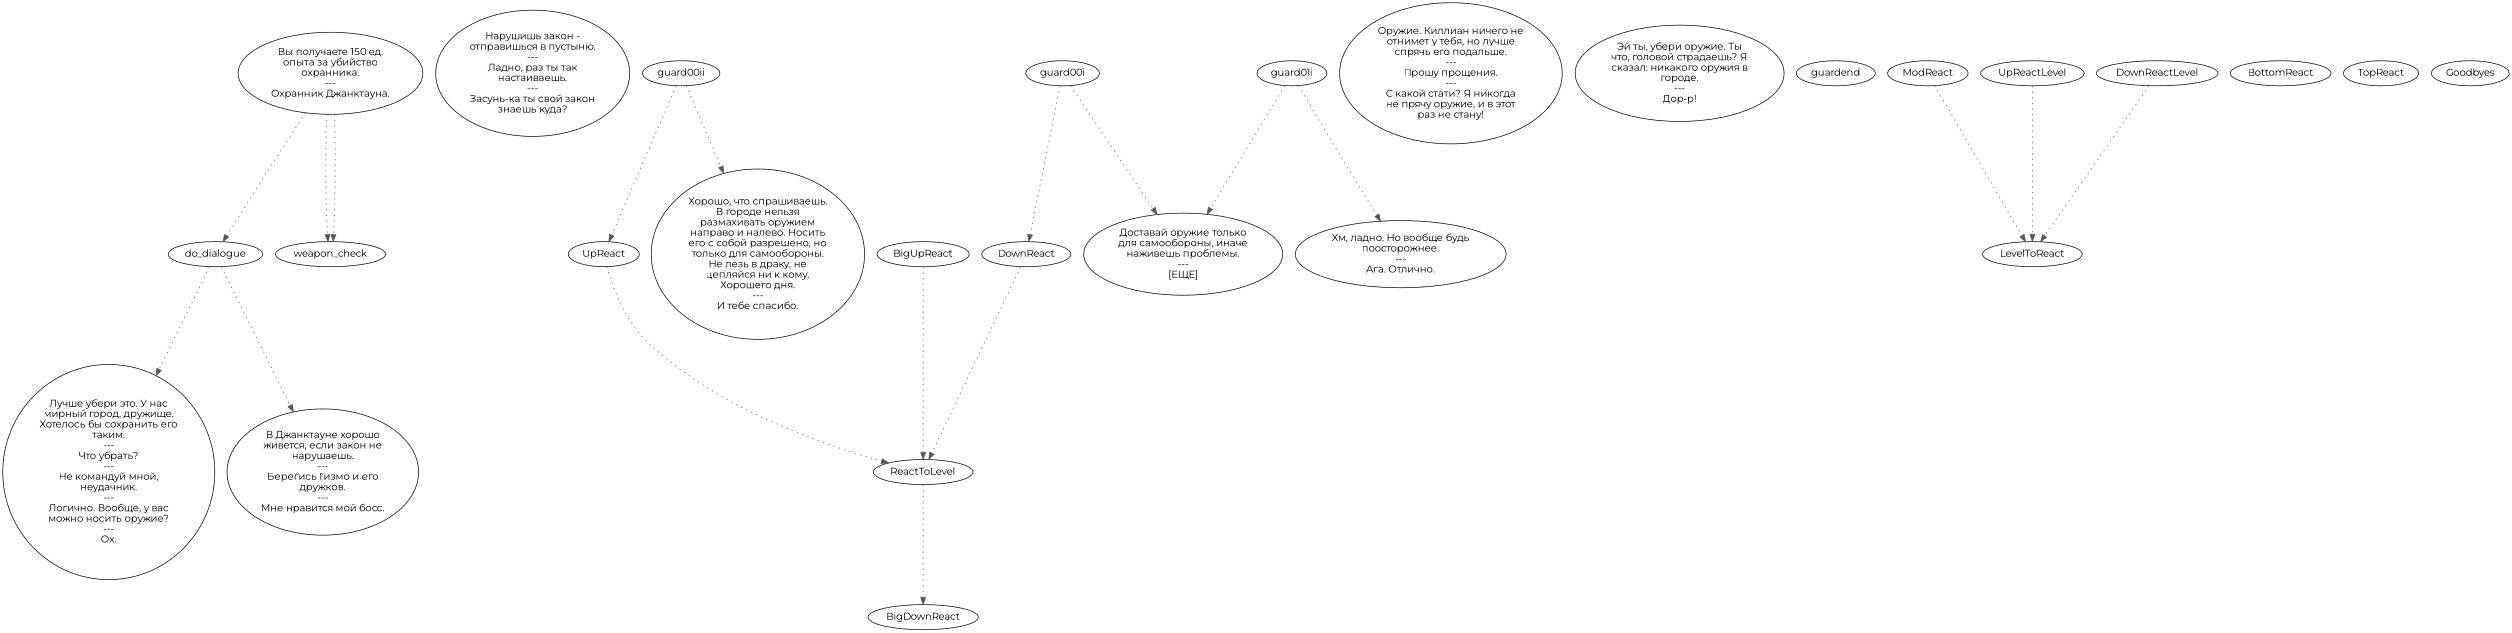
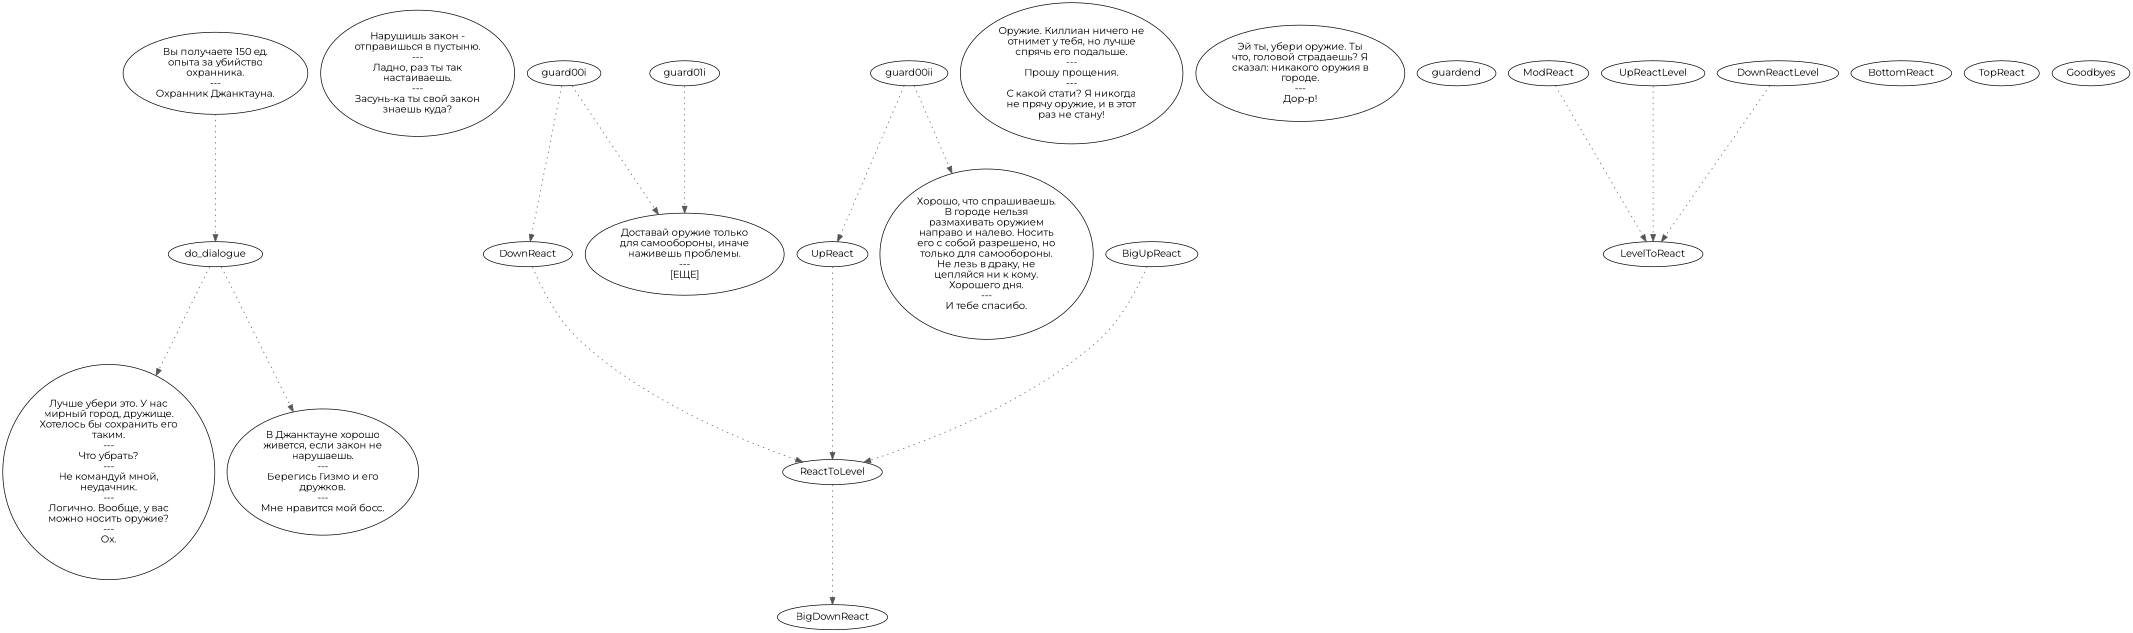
node "weapon_check": removed
node "Хм, ладно. Но вообще будь поосторожнее. --- Ага. Отлично.": removed
